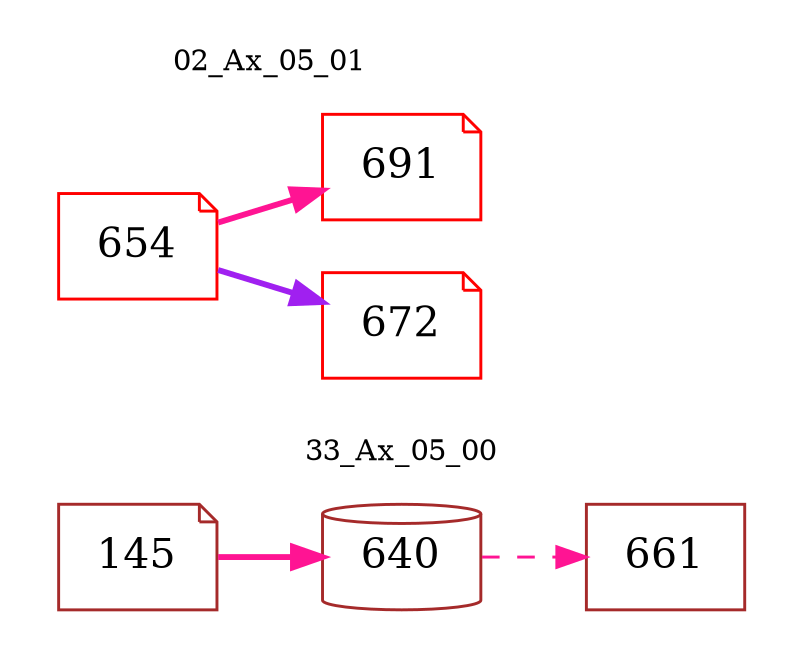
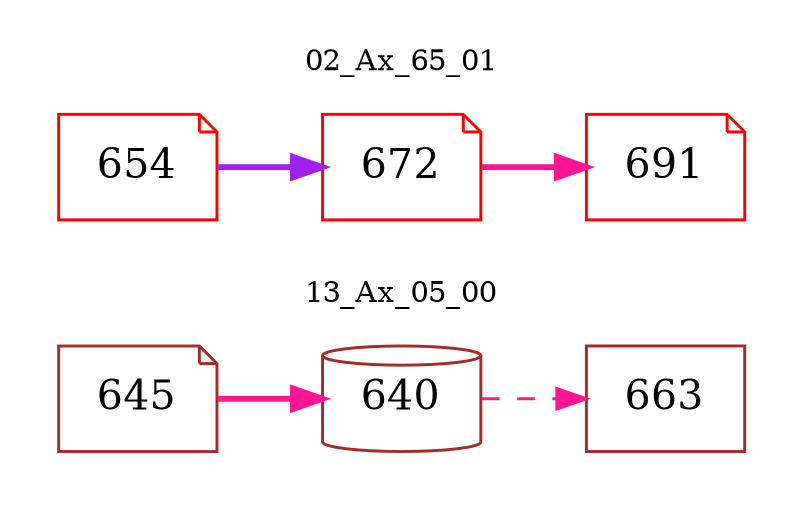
cluster "02_Ax_05_01": label "02_Ax_05_01" -> "02_Ax_65_01"
edge "654" -> "691": now "672" -> "691"
cluster "33_Ax_05_00": label "33_Ax_05_00" -> "13_Ax_05_00"
node "145": label "145" -> "645"
node "661": label "661" -> "663"
